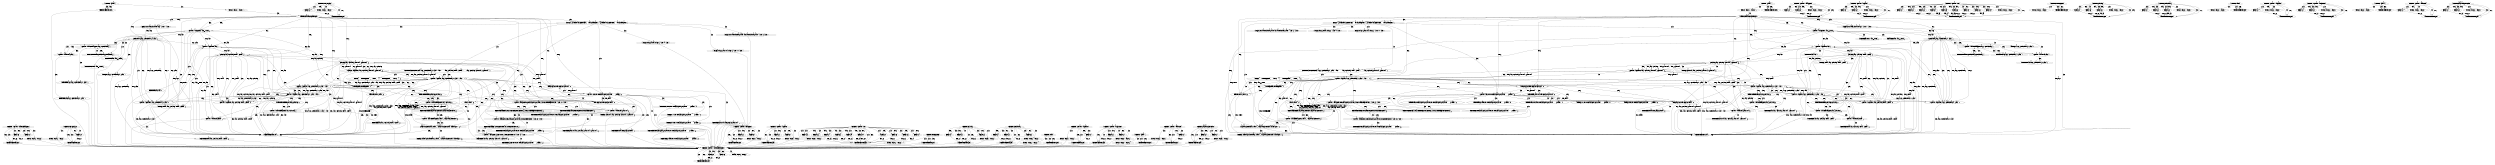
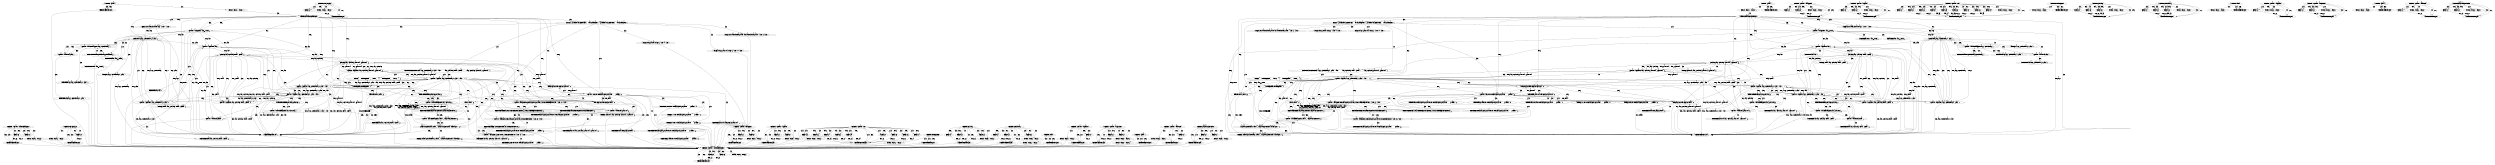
node "(PARAM,p10)": removed
